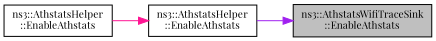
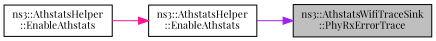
node "ns3::AthstatsWifiTraceSink ::EnableAthstats": label "ns3::AthstatsWifiTraceSink ::EnableAthstats" -> "ns3::AthstatsWifiTraceSink ::PhyRxErrorTrace"
